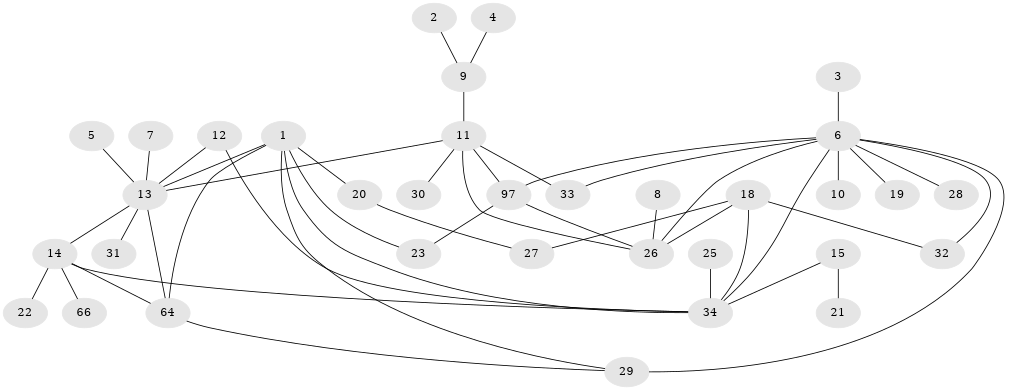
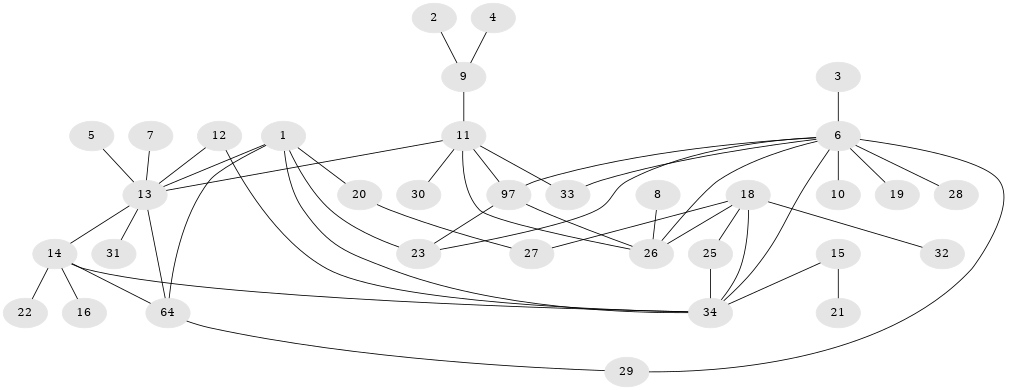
edge "6" -- "32": now "6" -- "23"
edge "18" -- "25": added
edge "1" -- "29": removed
node "66": label "66" -> "16"
